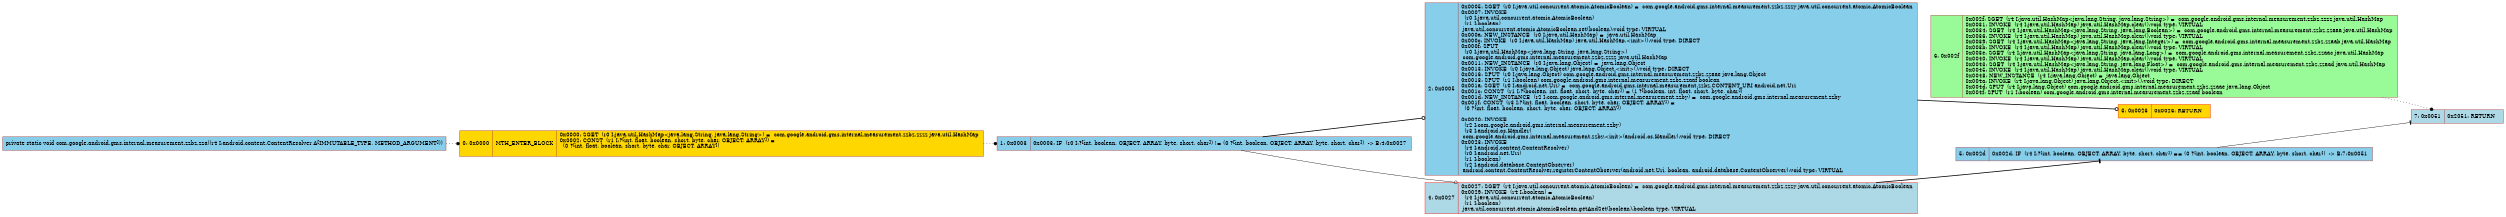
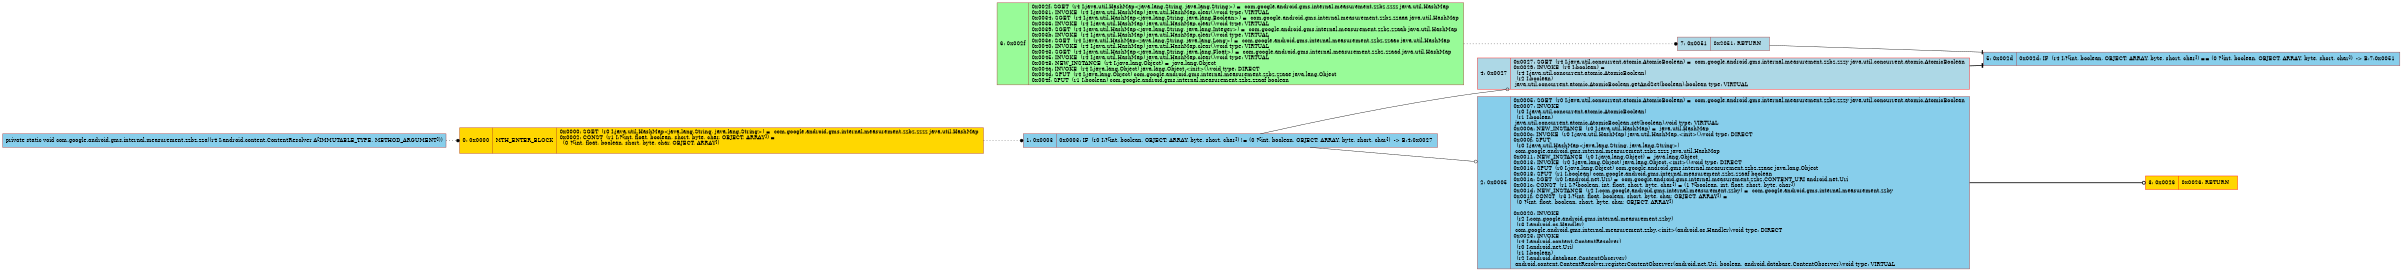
edge "1: 0x0003" -> "2: 0x0005": style bold -> solid
edge "5: 0x002d" -> "7: 0x0051": reversed
node "4: 0x0027": text "(r1 I:boolean)" -> "(r2 I:boolean)"
